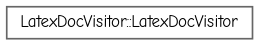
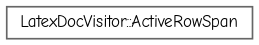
node "LatexDocVisitor::LatexDocVisitor": label "LatexDocVisitor::LatexDocVisitor" -> "LatexDocVisitor::ActiveRowSpan"
